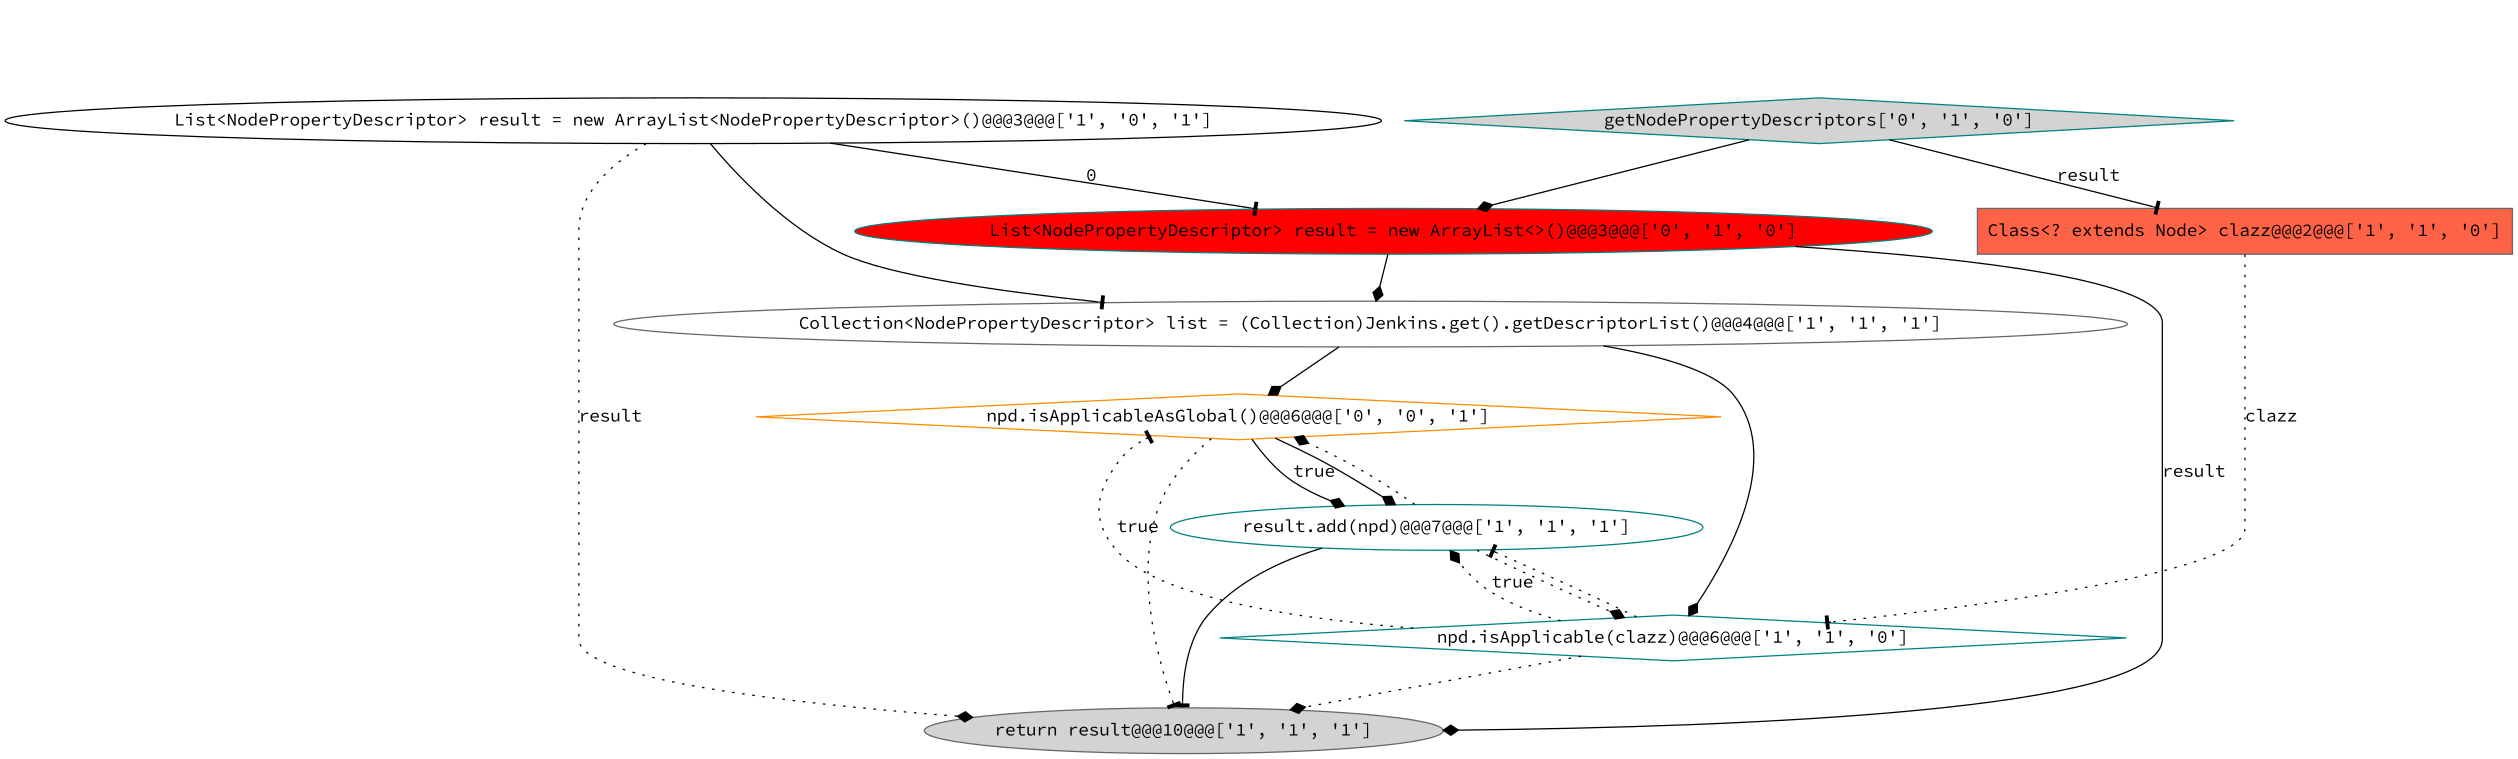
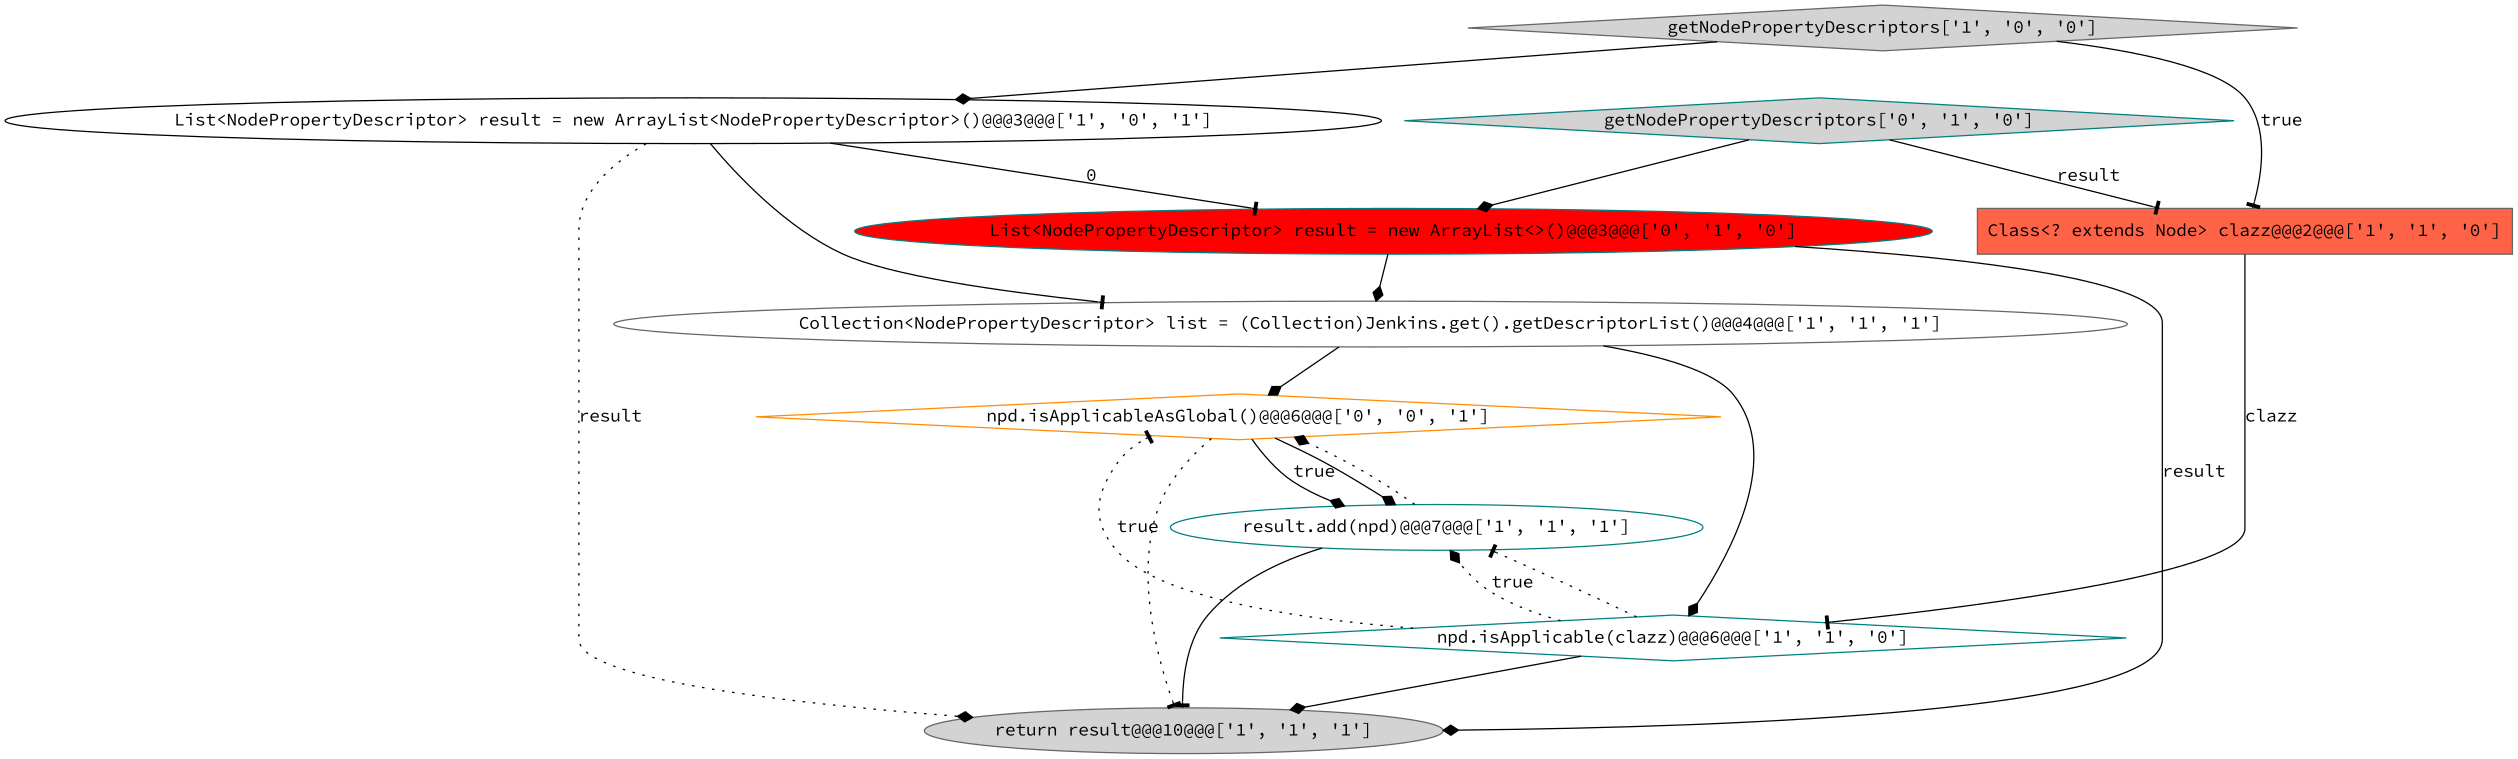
node "getNodePropertyDescriptors['1', '0', '0']": added
edge "Class<? extends Node> clazz@@@2@@@['1', '1', '0']" -> "npd.isApplicable(clazz)@@@6@@@['1', '1', '0']": style dotted -> solid
edge "result.add(npd)@@@7@@@['1', '1', '1']" -> "npd.isApplicable(clazz)@@@6@@@['1', '1', '0']": removed
edge "npd.isApplicable(clazz)@@@6@@@['1', '1', '0']" -> "return result@@@10@@@['1', '1', '1']": style dotted -> solid
